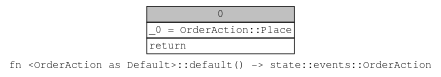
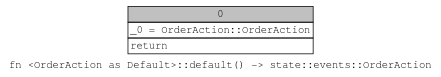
node "0": text "_0 = OrderAction::Place" -> "_0 = OrderAction::OrderAction"
